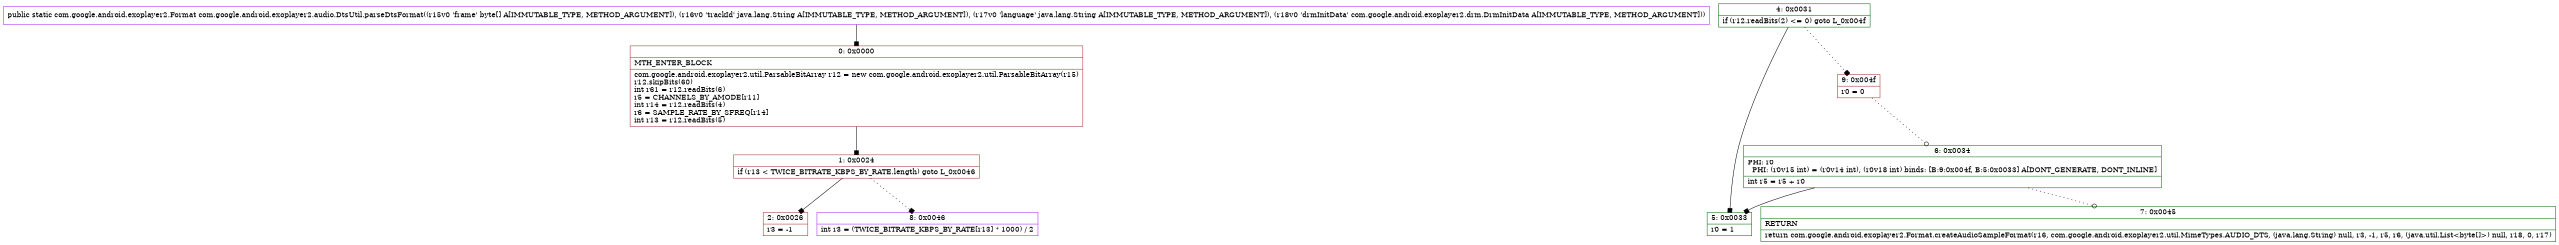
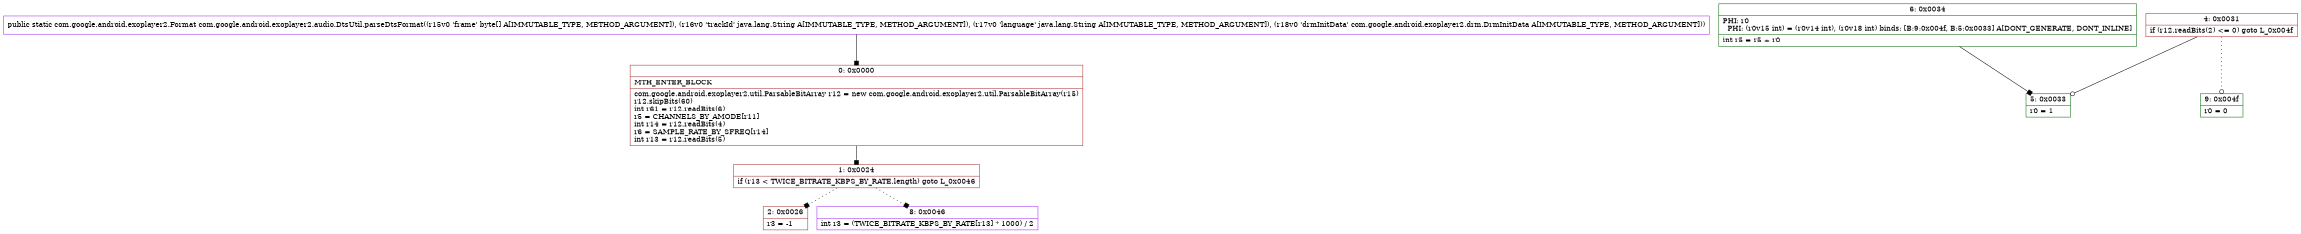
node "4: 0x0031": color darkgreen -> brown
edge "4: 0x0031" -> "9: 0x004f": arrowhead box -> odot
node "9: 0x004f": color brown -> darkgreen
edge "4: 0x0031" -> "5: 0x0033": arrowhead box -> odot
edge "9: 0x004f" -> "6: 0x0034": removed
edge "1: 0x0024" -> "2: 0x0026": style solid -> dotted
node "7: 0x0045": removed
